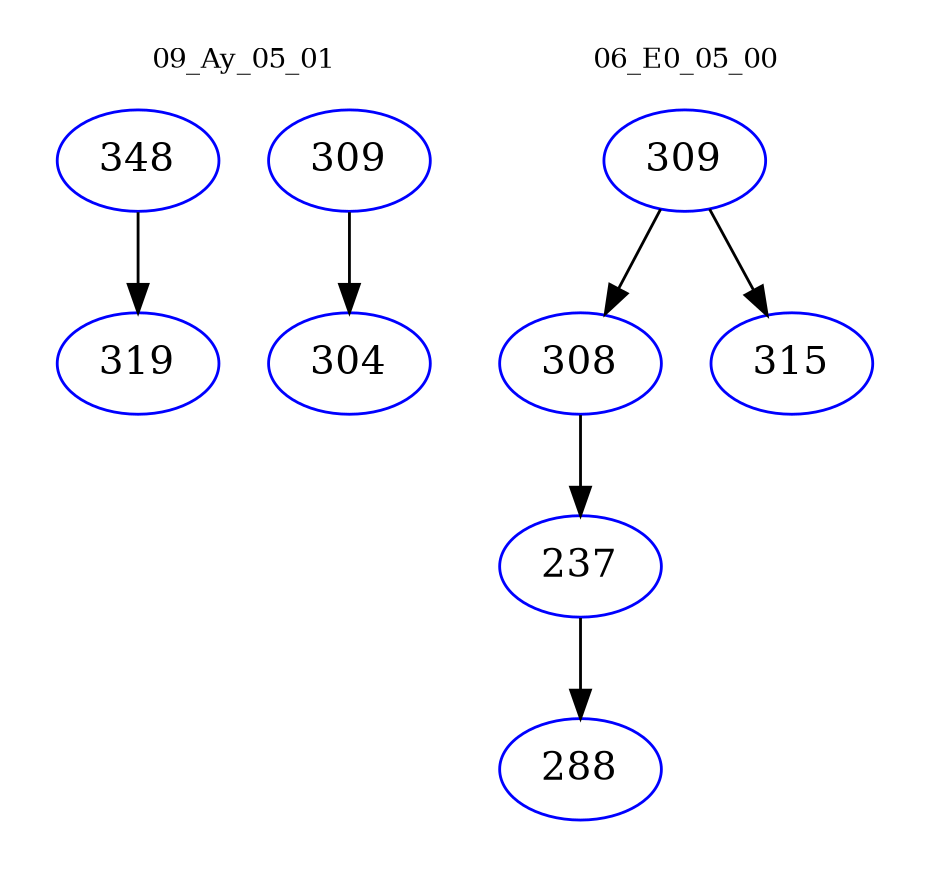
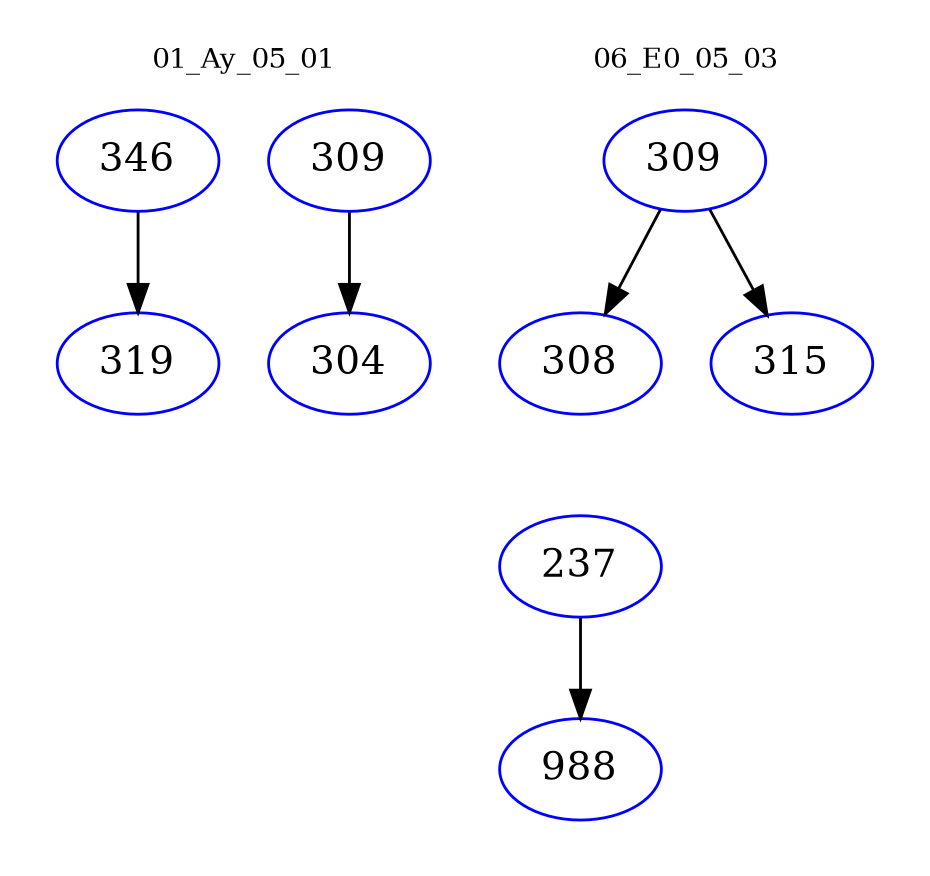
cluster "09_Ay_05_01": label "09_Ay_05_01" -> "01_Ay_05_01"
cluster "06_E0_05_00": label "06_E0_05_00" -> "06_E0_05_03"
node "348": label "348" -> "346"
edge "308" -> "237": removed
node "288": label "288" -> "988"
